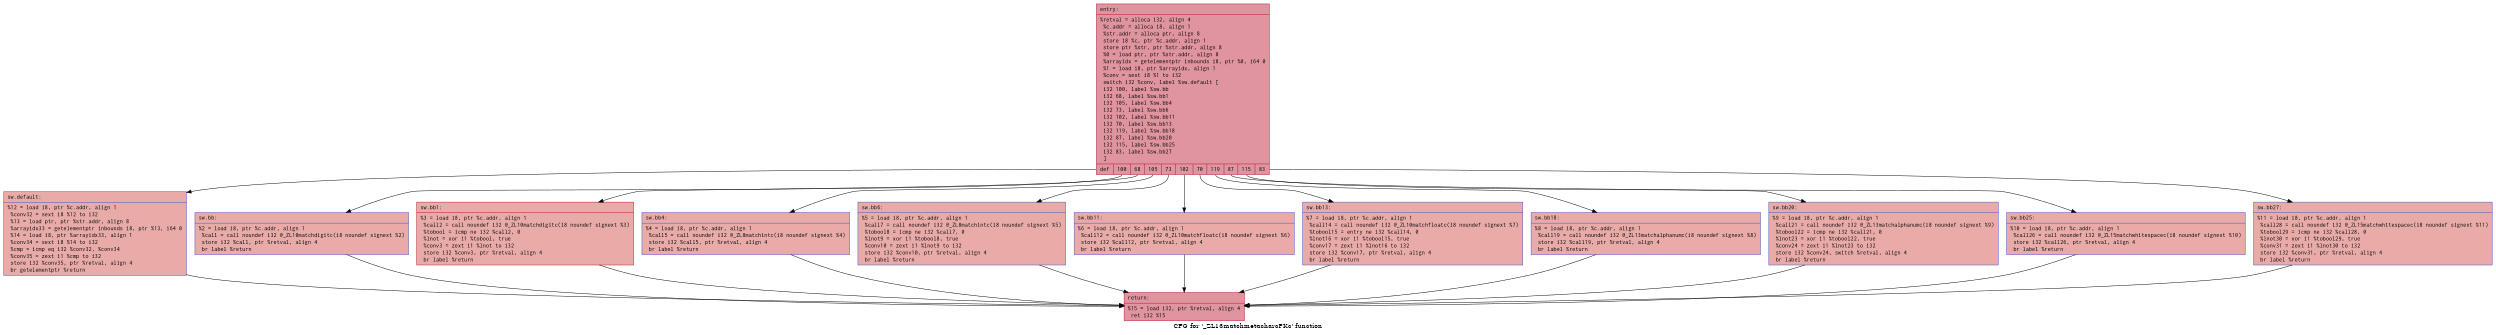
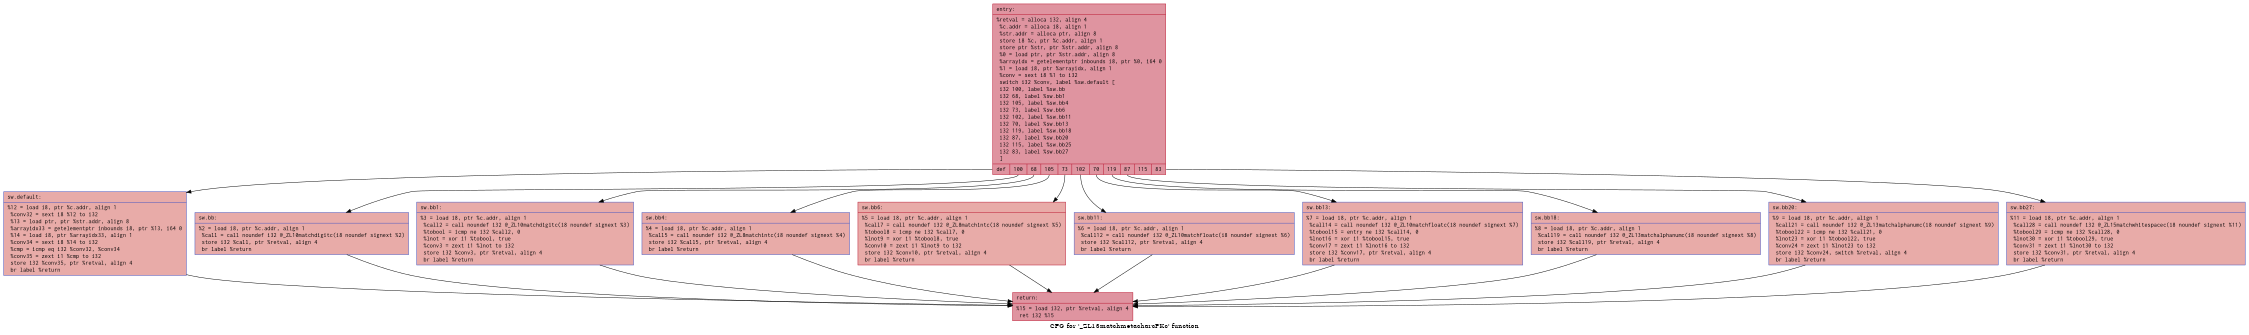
node "sw.bb1:": color #b70d28ff -> #3d50c3ff
node "sw.bb6:": color #3d50c3ff -> #b70d28ff
node "sw.bb25:": removed
node "sw.default:": text "br getelementptr %return" -> "br label %return"
